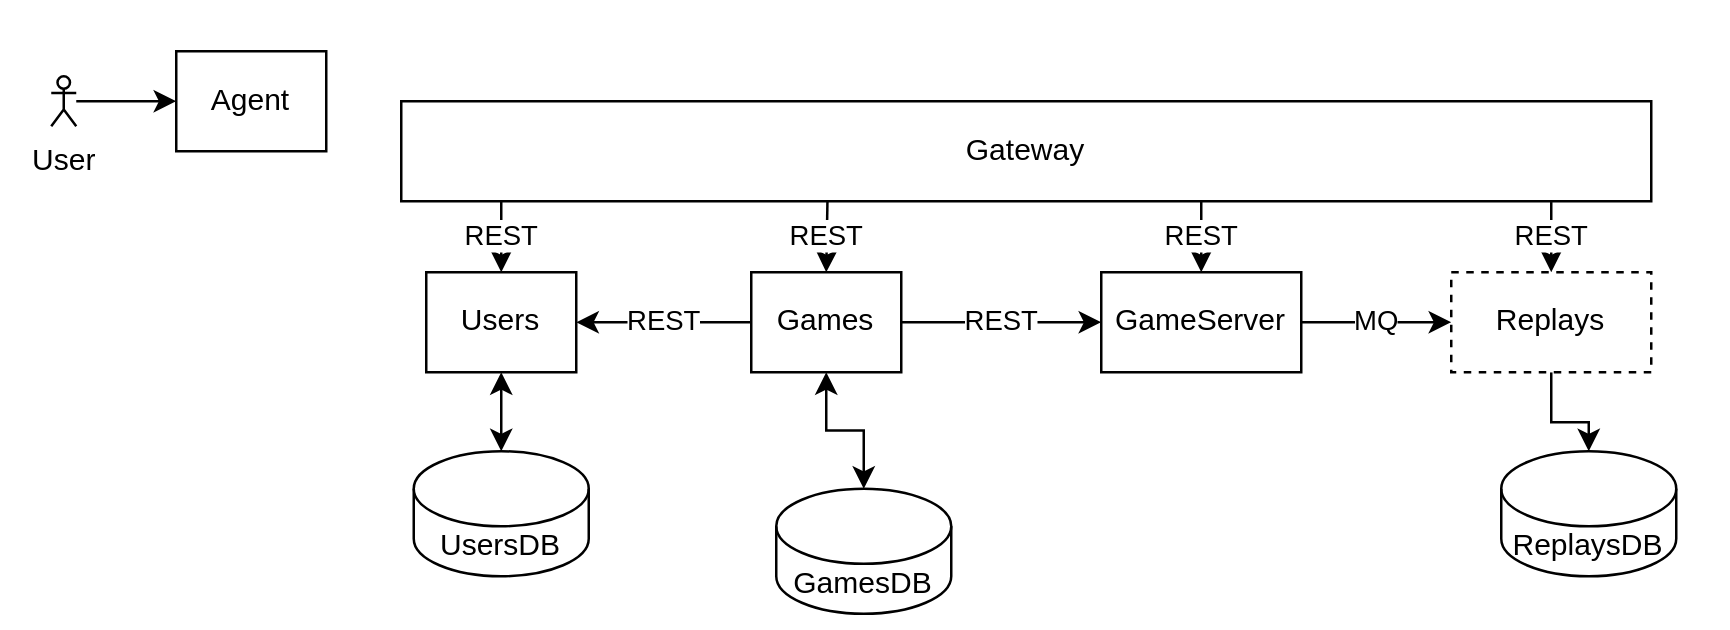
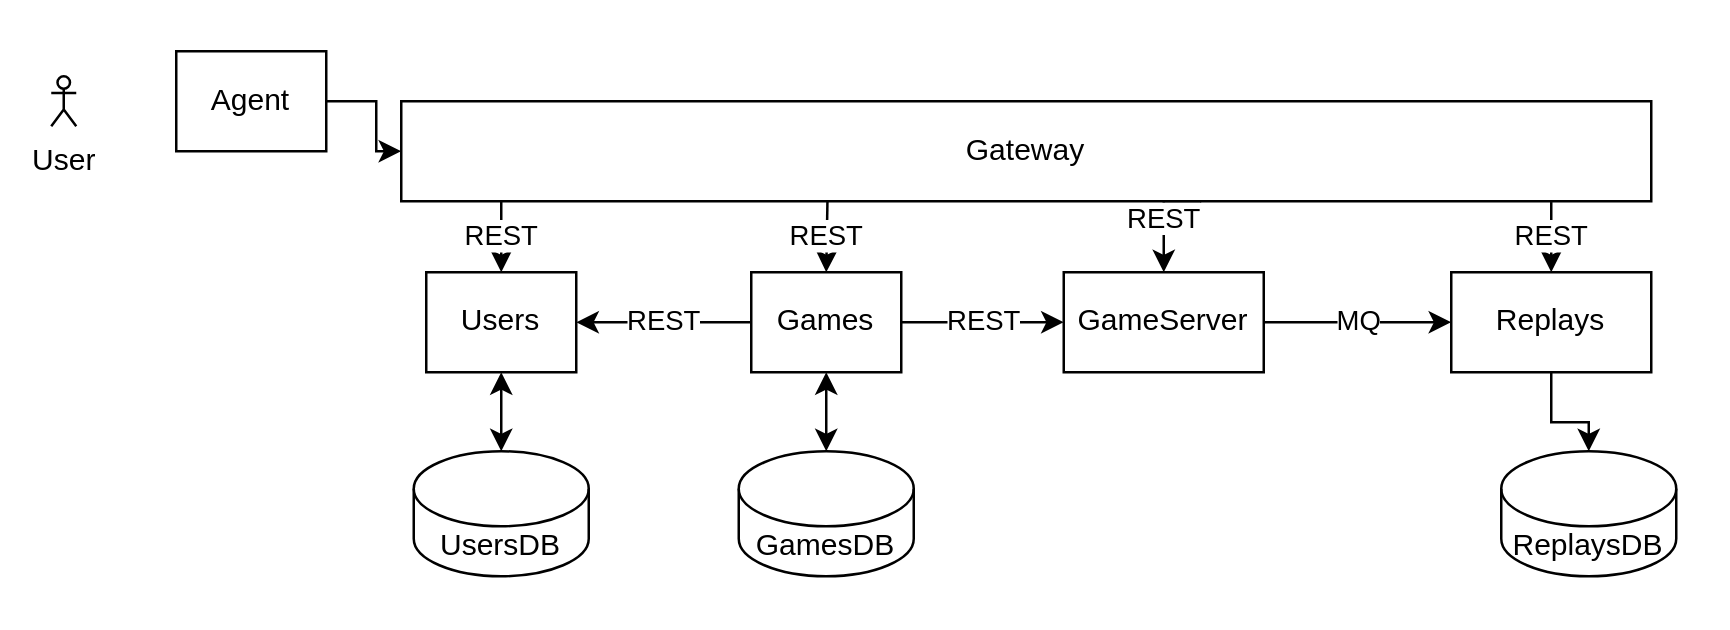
edge "User" -> "Agent": removed
edge "Agent" -> "Gateway": added
node "GameServer": moved (1201, 322) -> (1164, 322)
node "Replays": style dashed -> solid
node "GamesDB": moved (864, 551) -> (826, 514)
